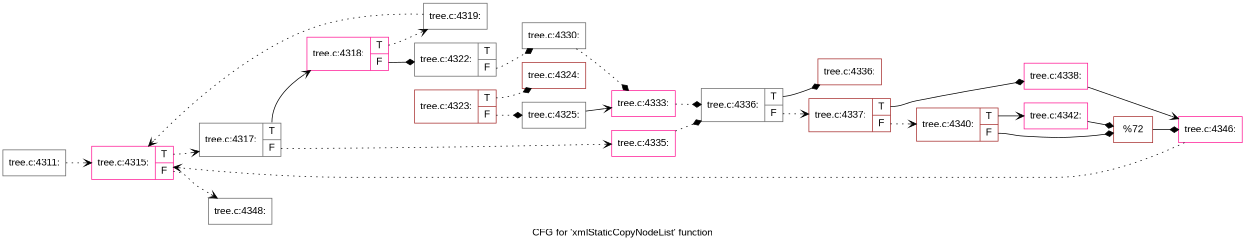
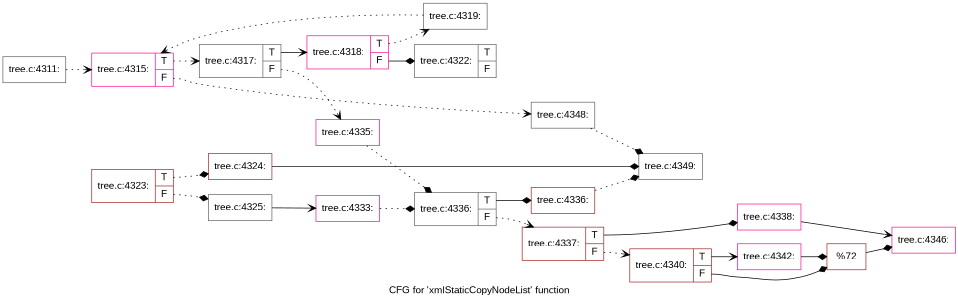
node "tree.c:4330:": removed
node "tree.c:4349:": added
edge "tree.c:4346:" -> "tree.c:4315:": removed
